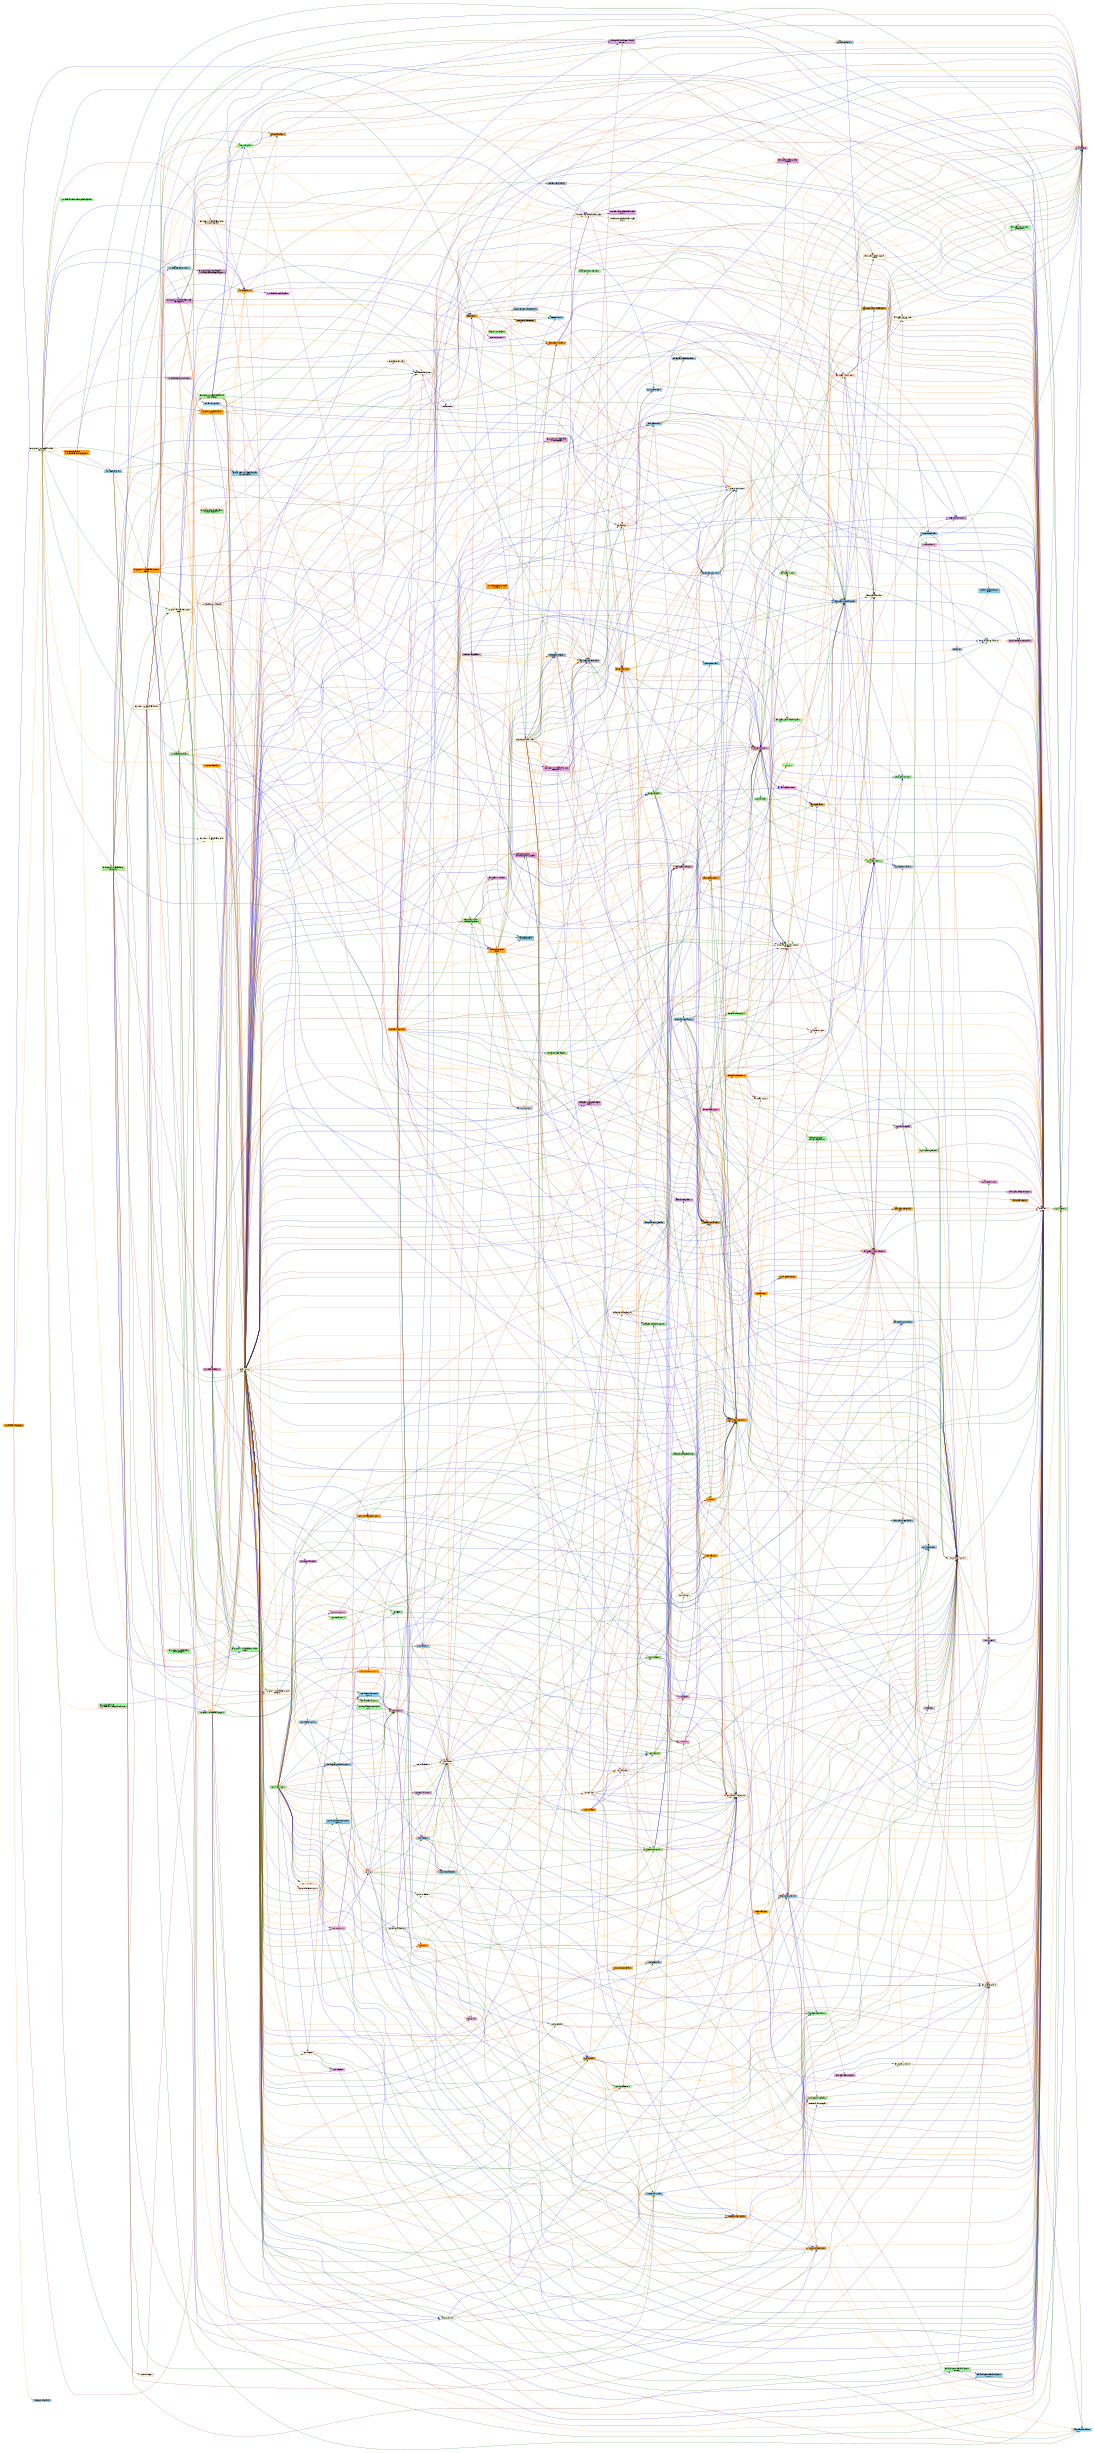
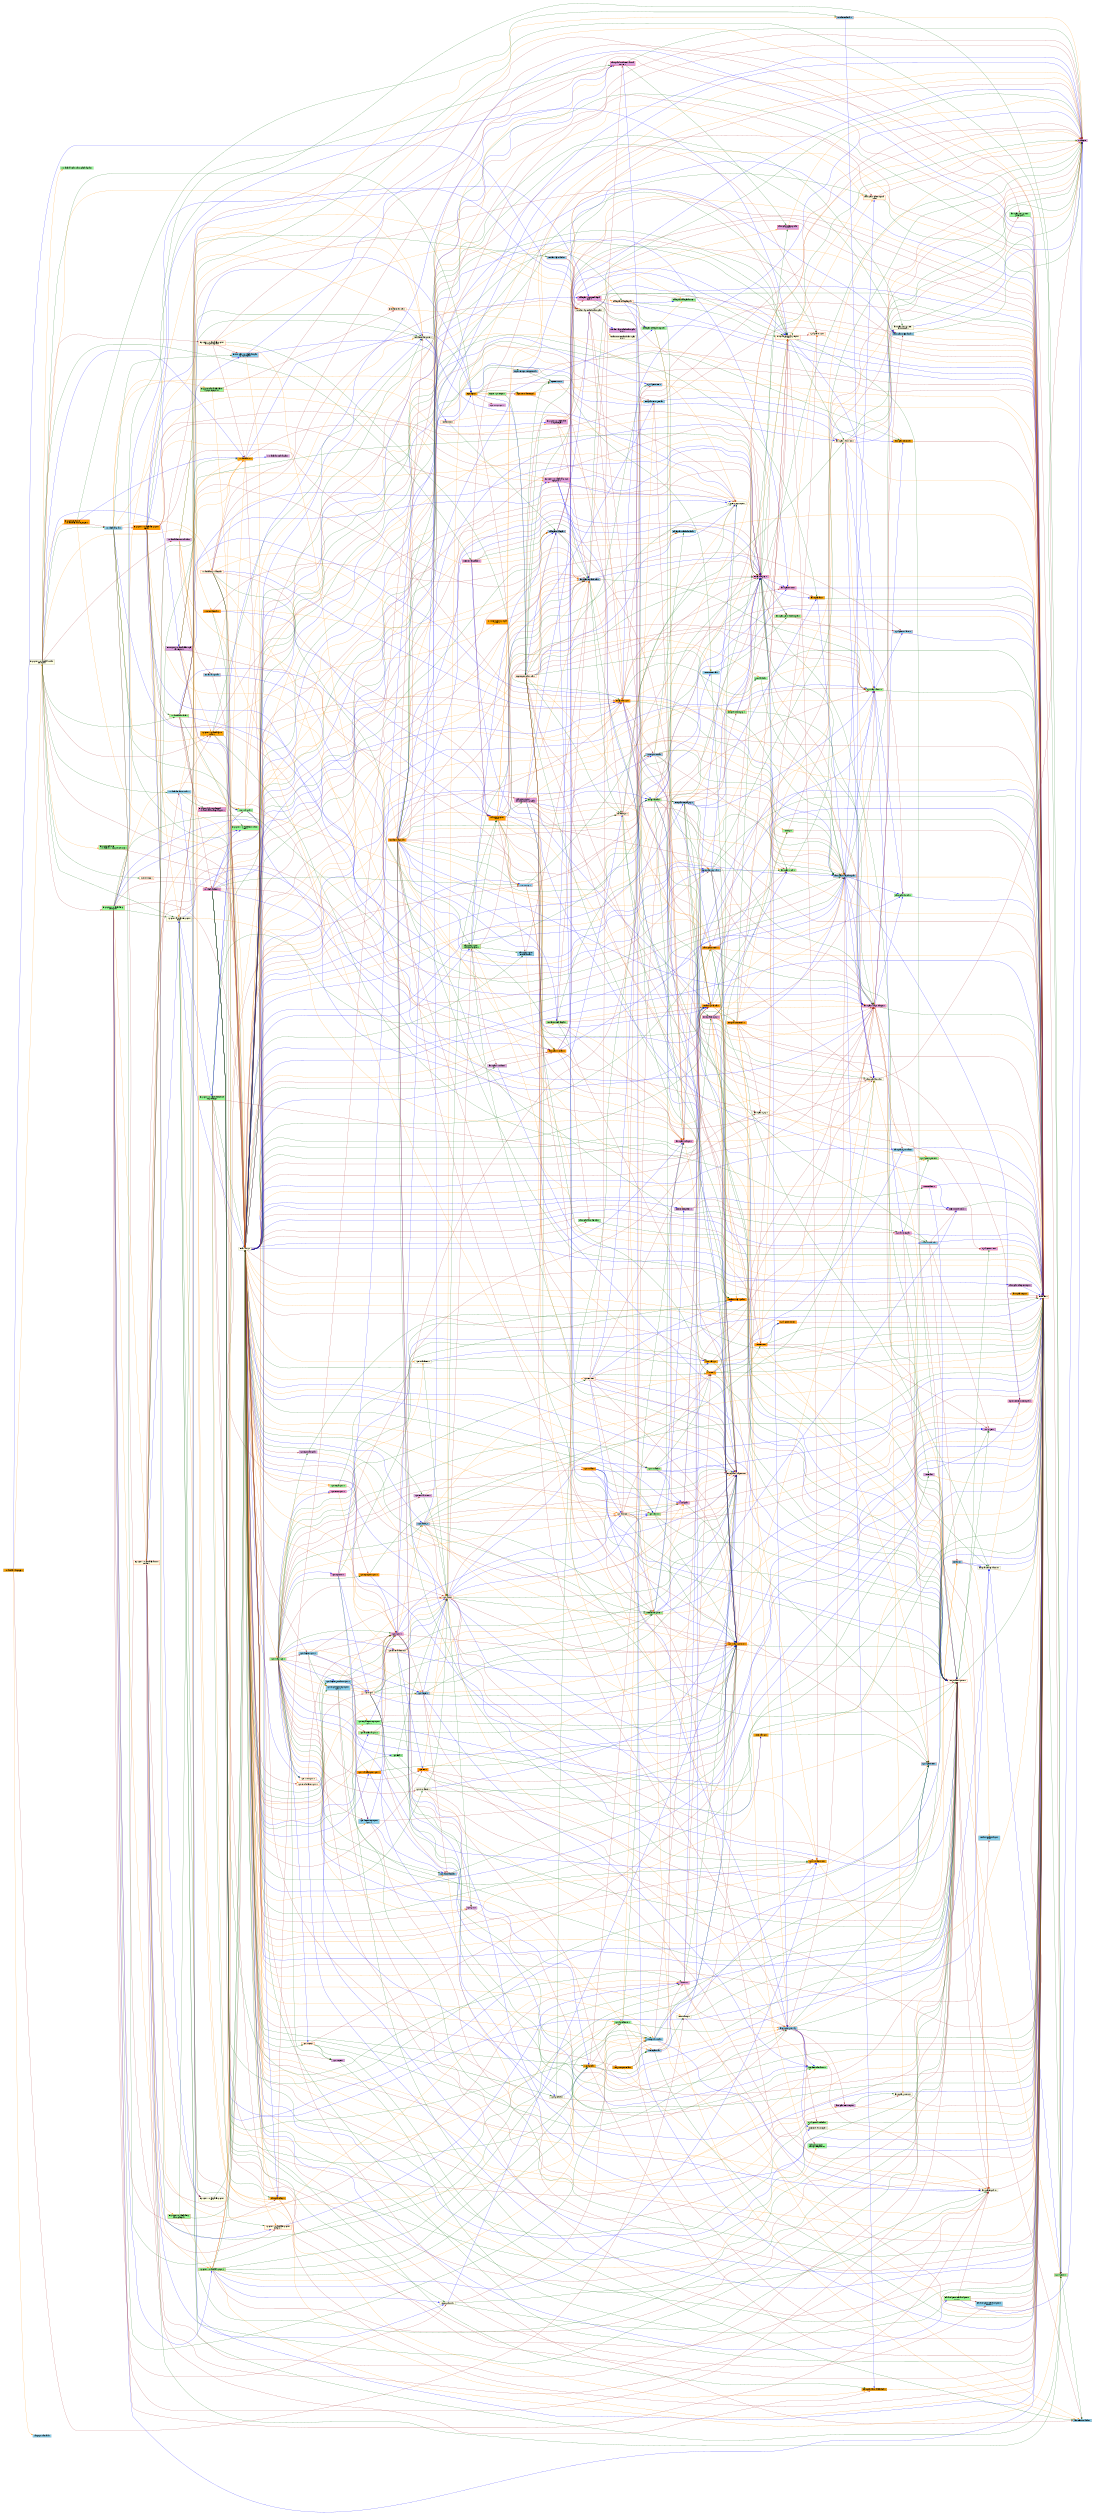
node "Templates/Tuple.h": label "Templates/Tuple.h" -> "MirrorMatrix/Tuple.h"
edge "CoreMinimal.h" -> "Math/Transform.h": removed
